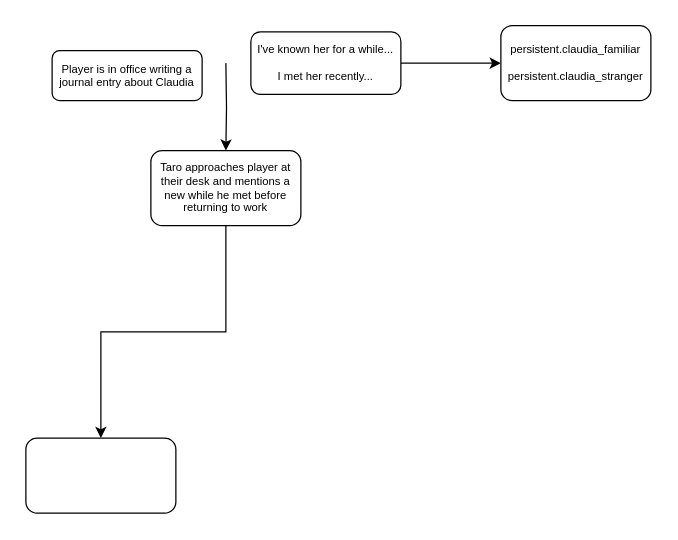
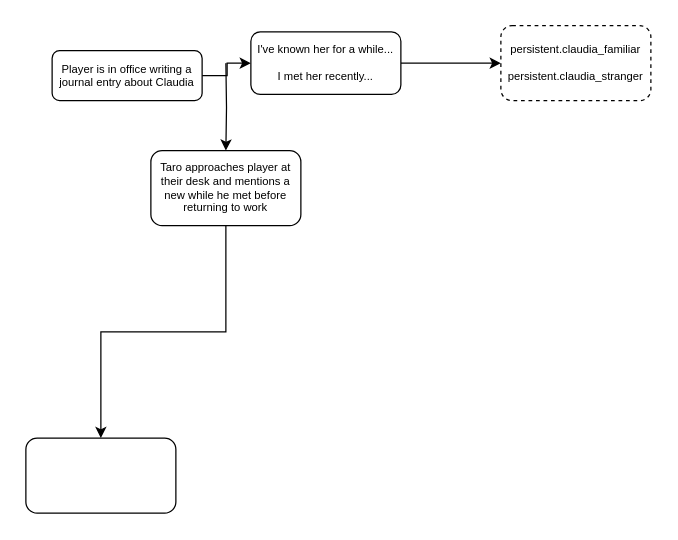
node "persistent.claudia_familiar persistent.claudia_stranger": style solid -> dashed
edge "Player is in office writing a journal entry about Claudia" -> "I've known her for a while... I met her recently...": added
